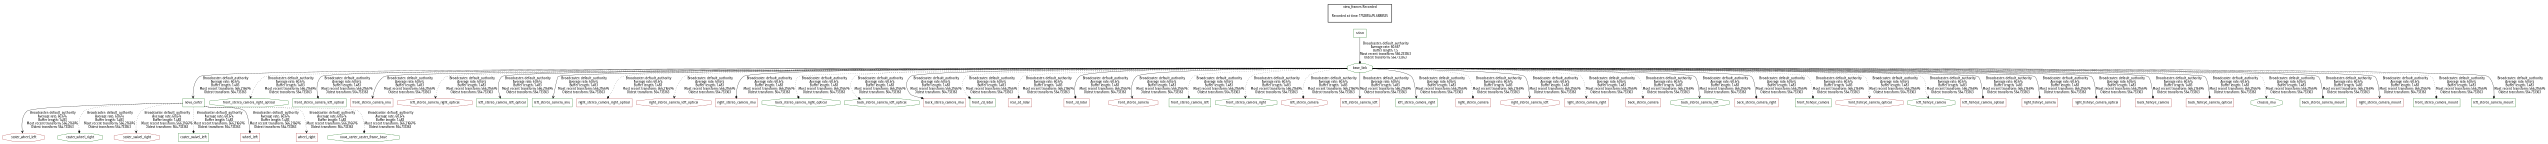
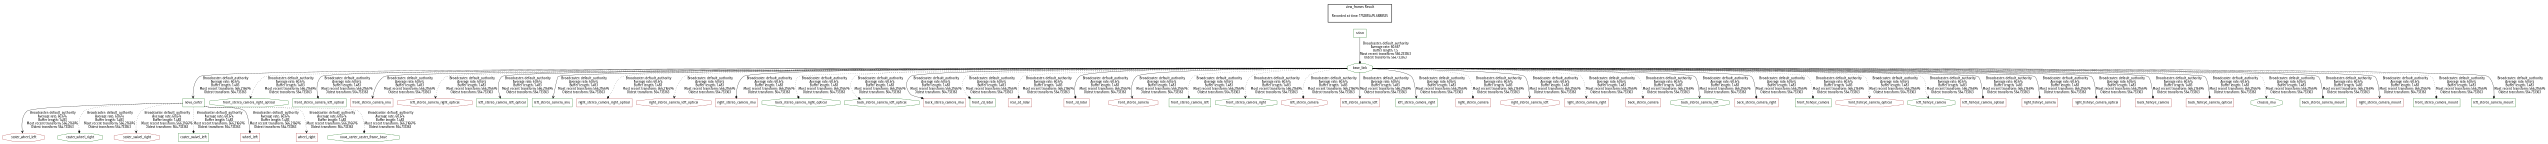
cluster "view_frames Recorded": label "view_frames Recorded" -> "view_frames Result"
